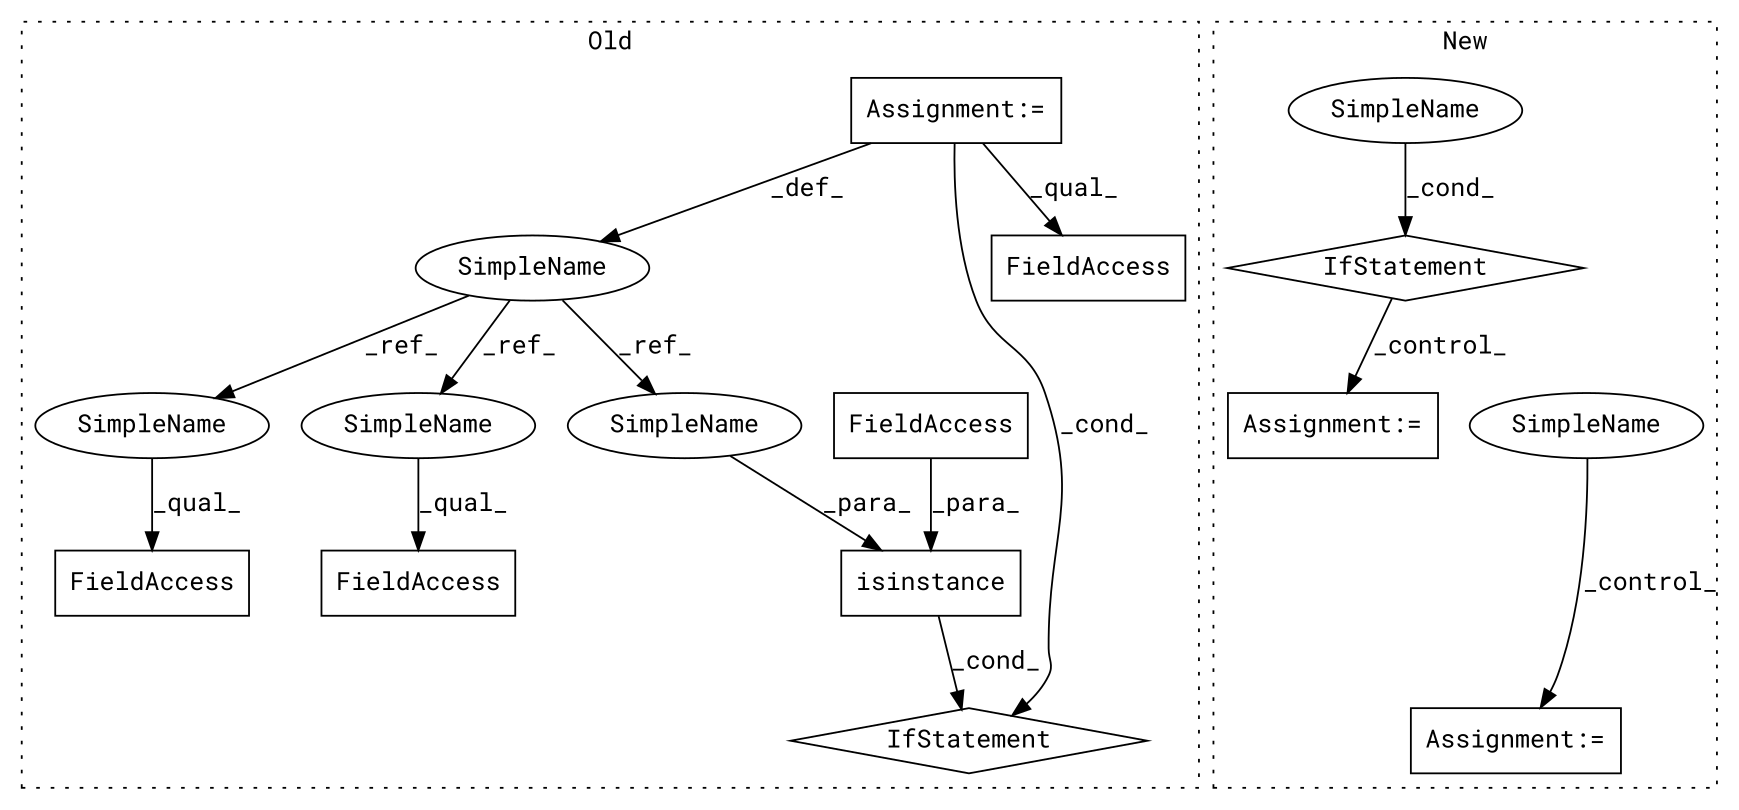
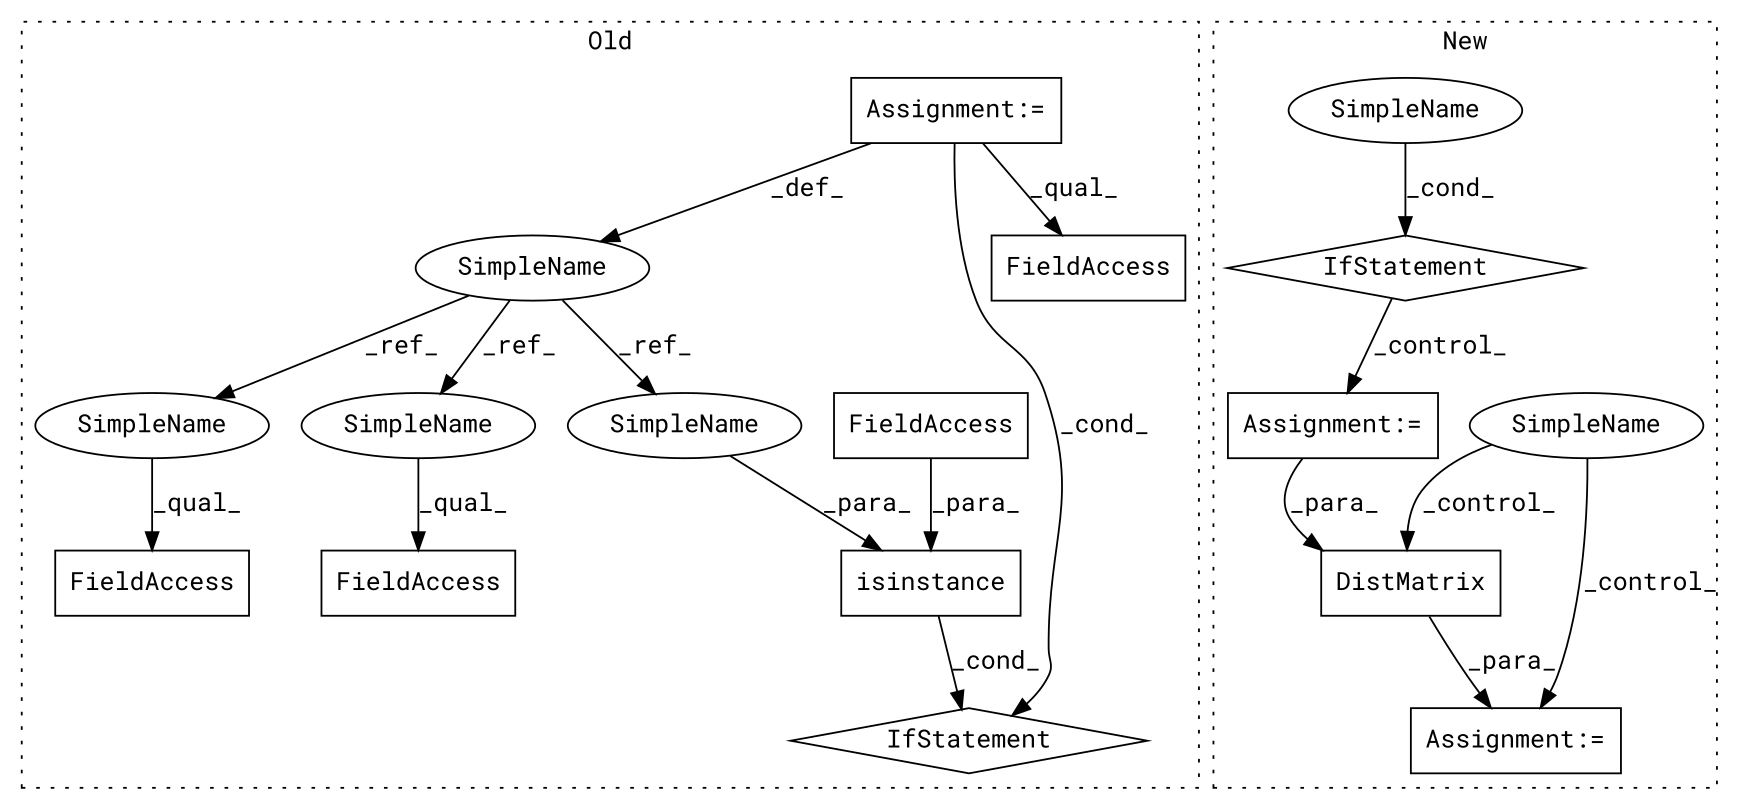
node "DistMatrix": added
